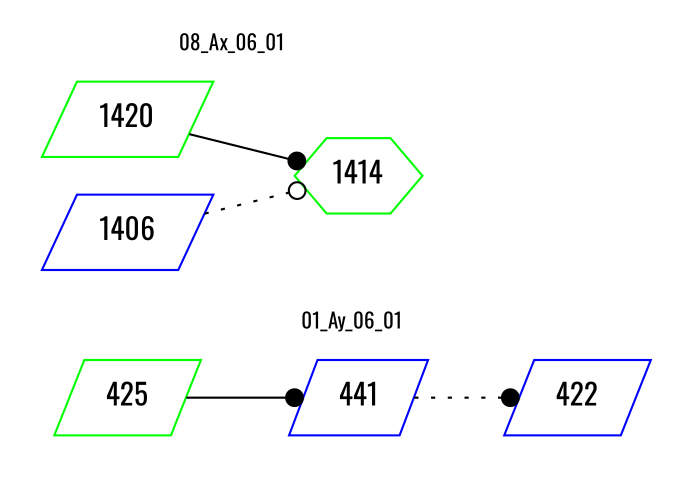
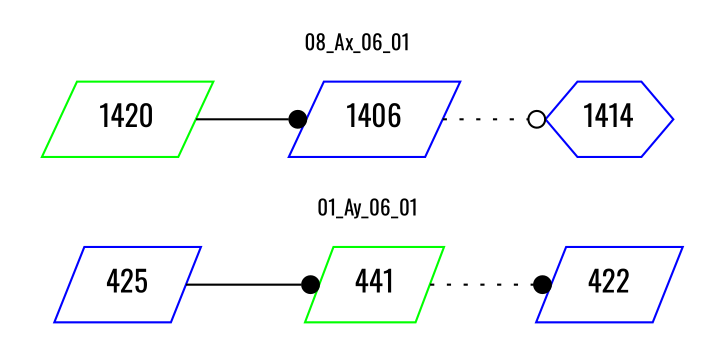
edge "1420" -> "1414": now "1420" -> "1406"
node "1414": color green -> blue
node "425": color green -> blue
node "441": color blue -> green
